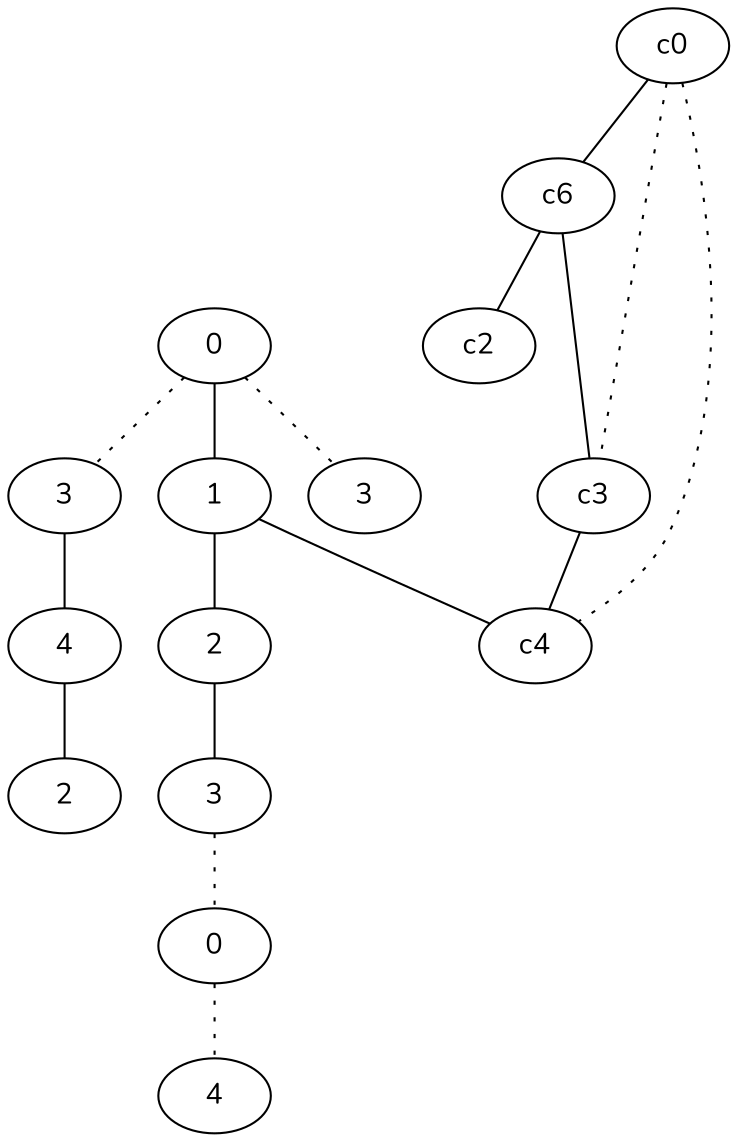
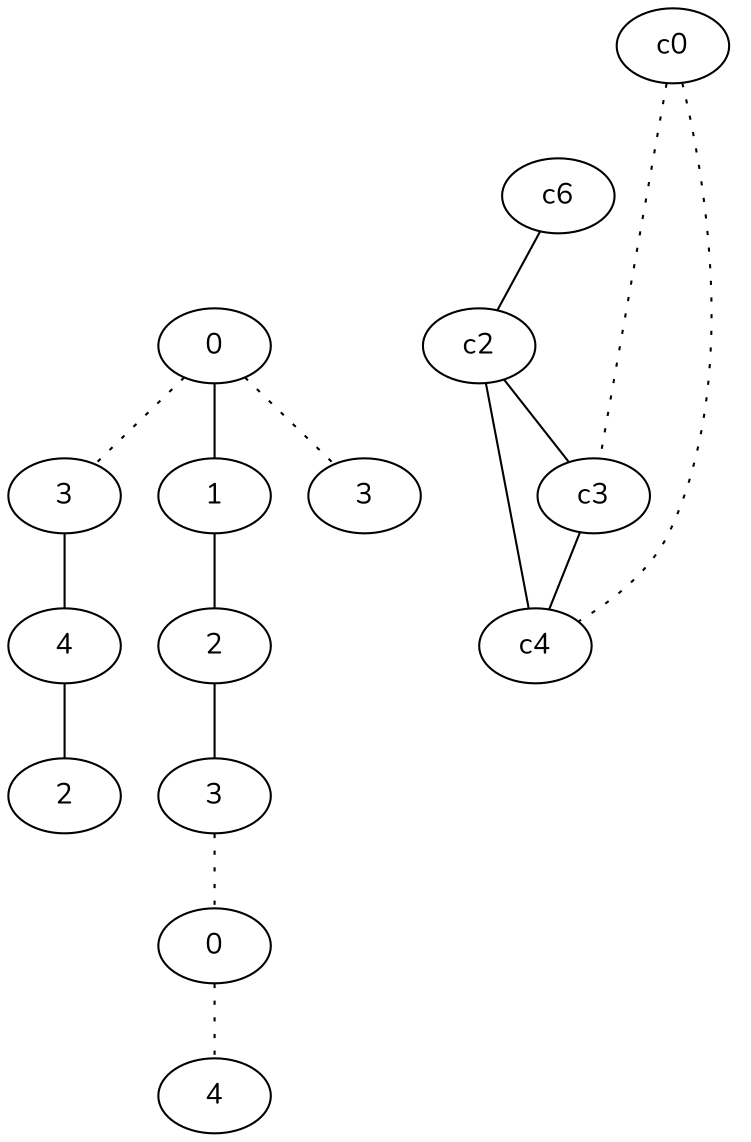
edge "c0" -- "c6": removed
edge "c6" -- "c3": now "c2" -- "c3"
edge "1" -- "c4": now "c2" -- "c4"
